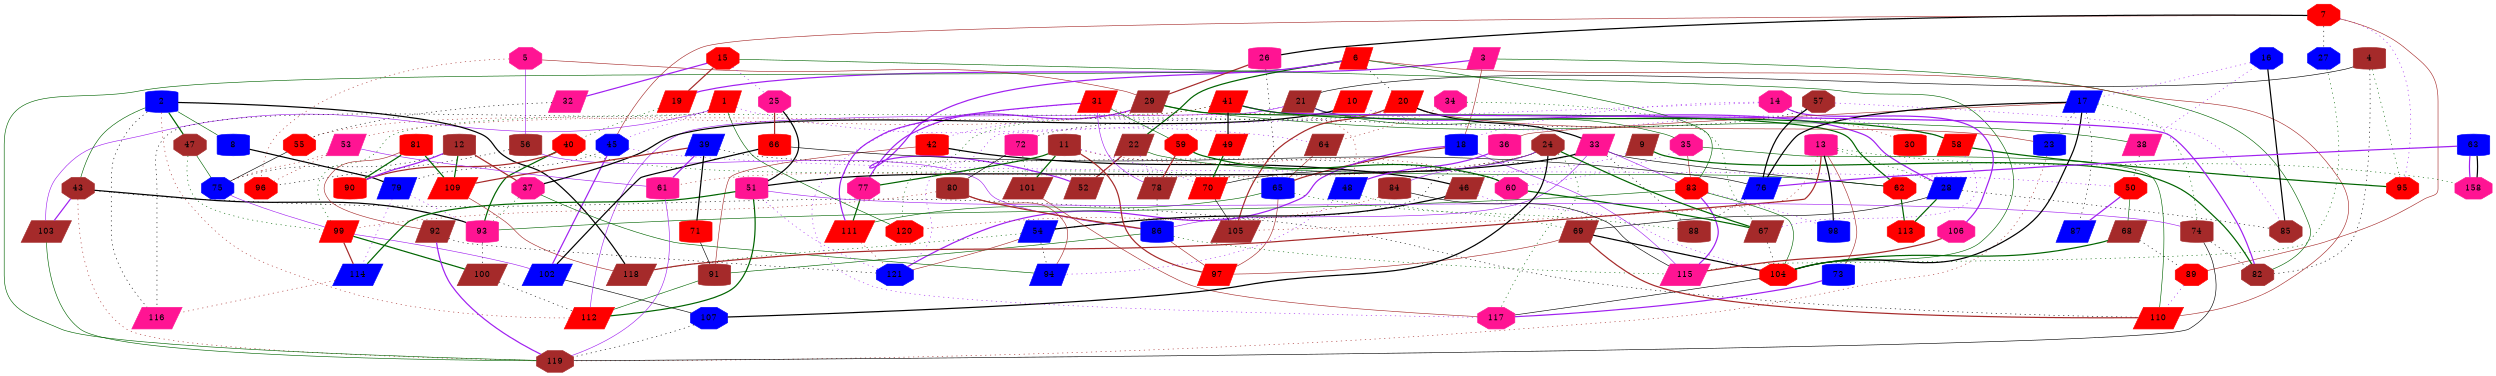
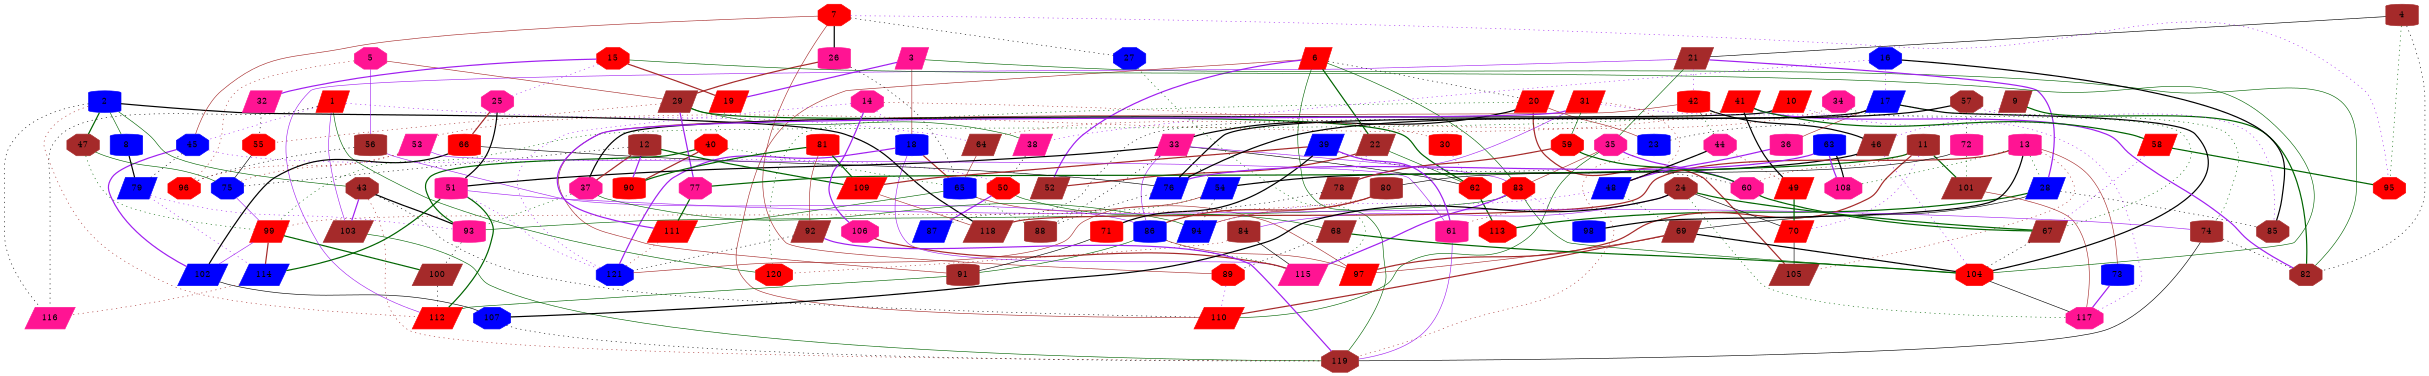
node "44": added
edge "35" -- "60": style dotted -> bold
node "158": label "158" -> "108"
